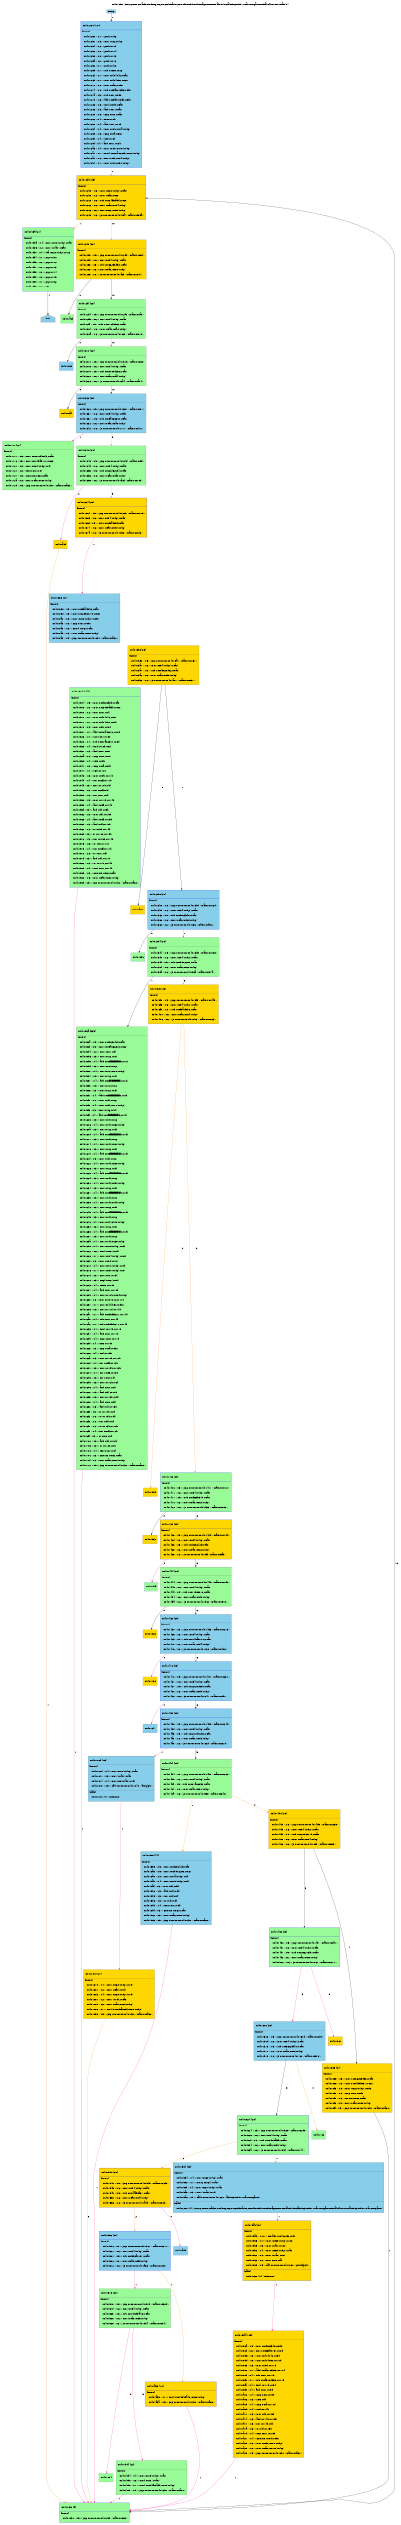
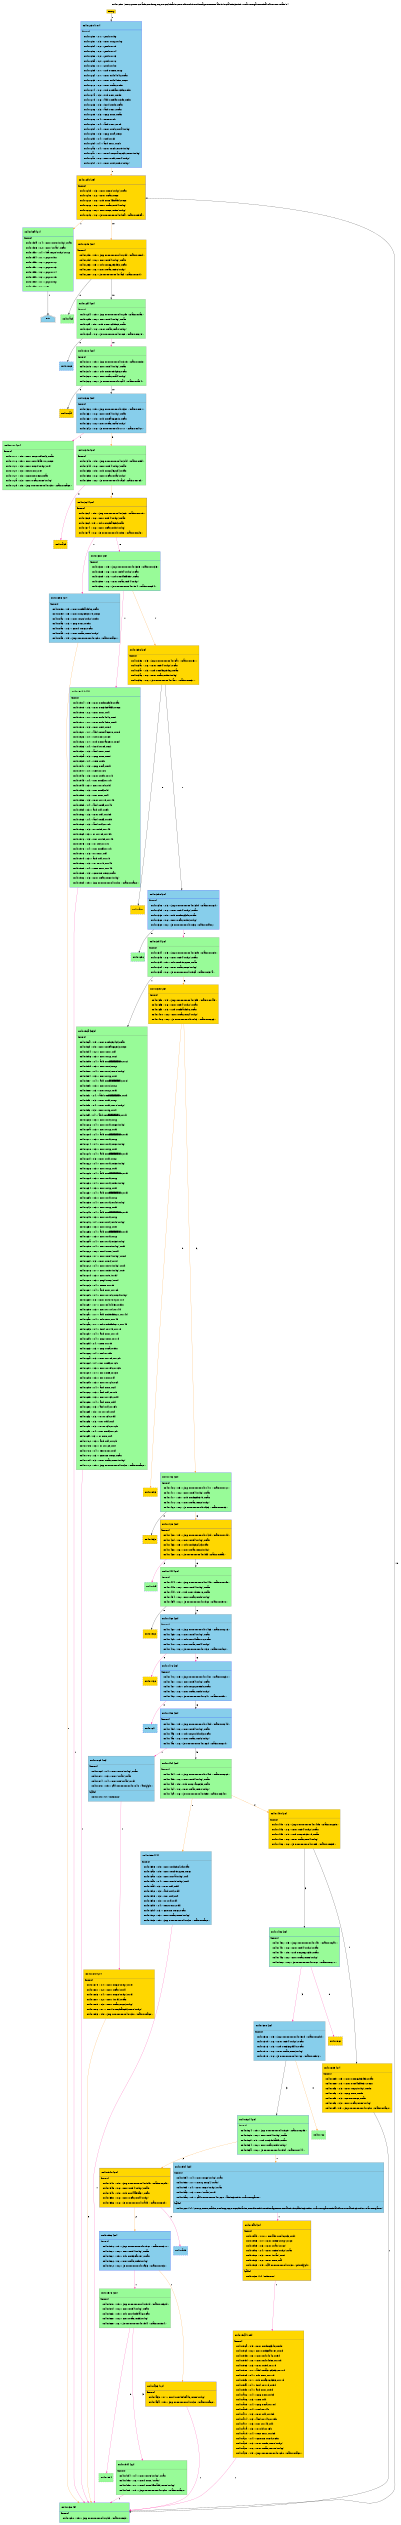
node "Entry": fillcolor skyblue -> gold
node "0x401380 [28]": added
edge "0x401a3f" -> "0x401cb0 [5]": now "0x401898 [27]" -> "0x401cb0 [5]"
